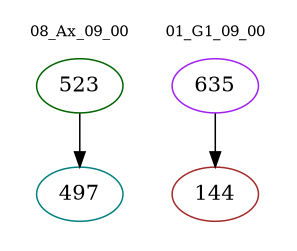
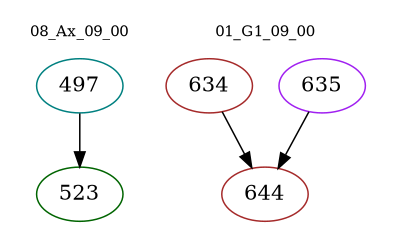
node "634": added
edge "523" -> "497": reversed
node "144": label "144" -> "644"
